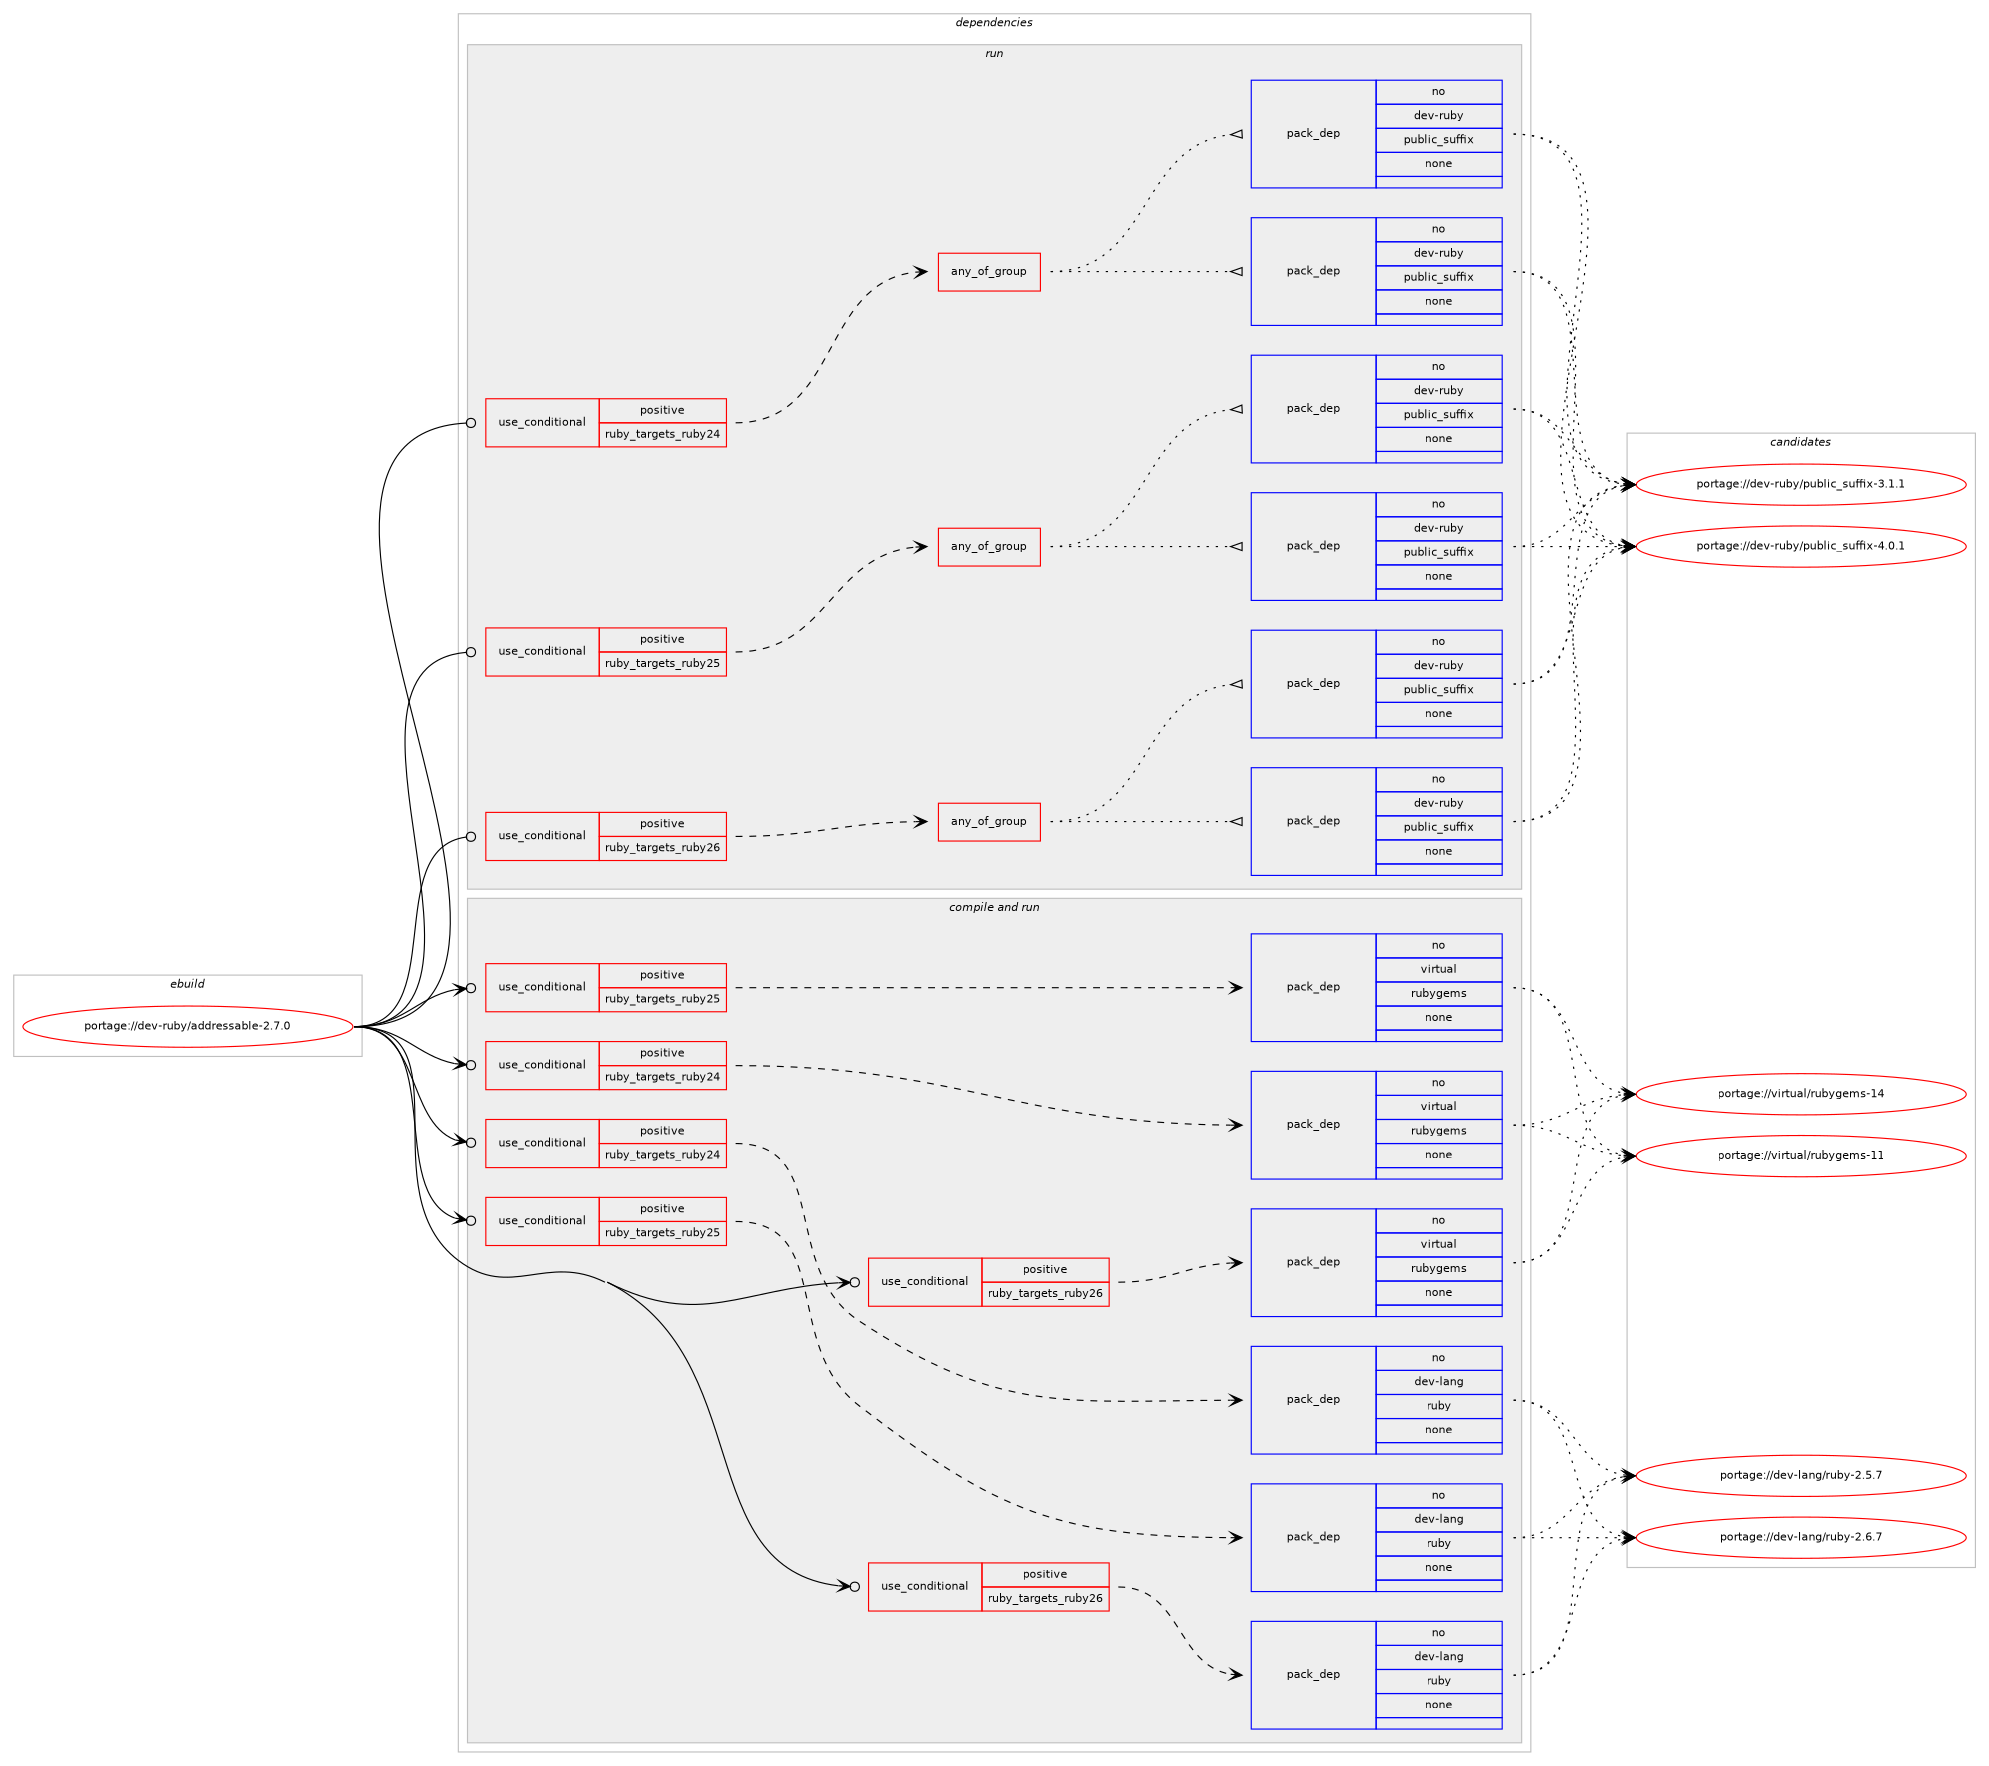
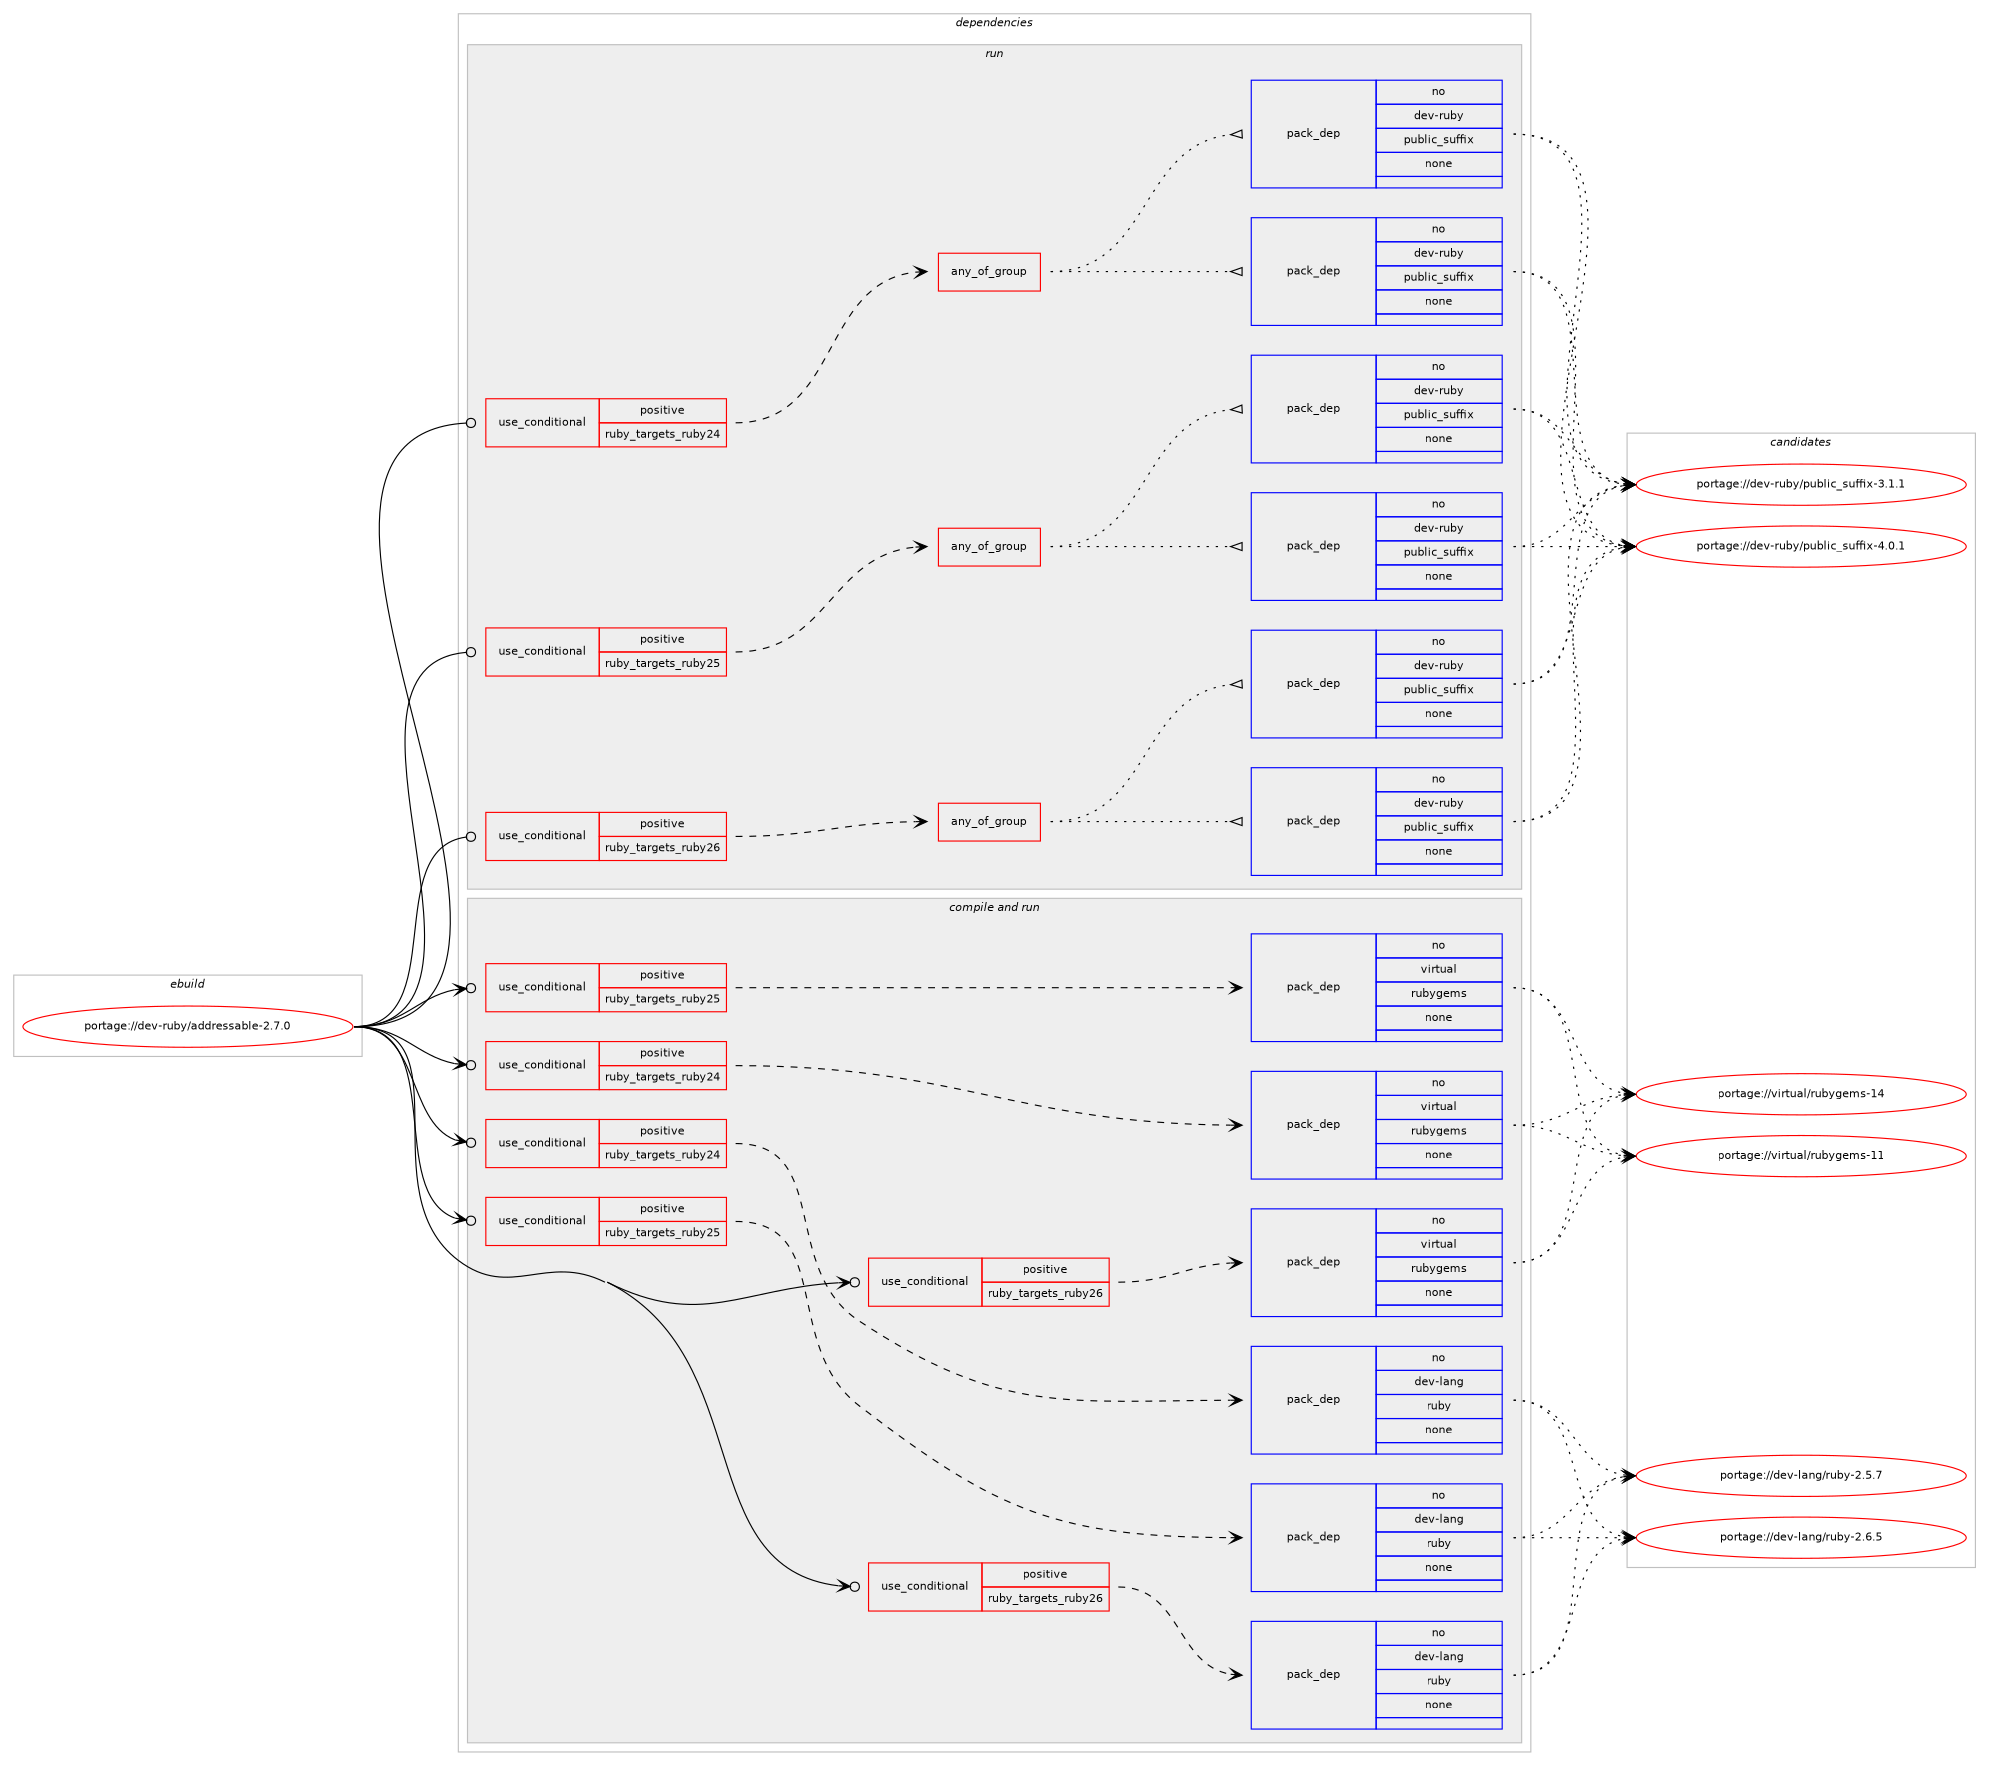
node "portage://dev-lang/ruby-2.6.7": label "portage://dev-lang/ruby-2.6.7" -> "portage://dev-lang/ruby-2.6.5"
